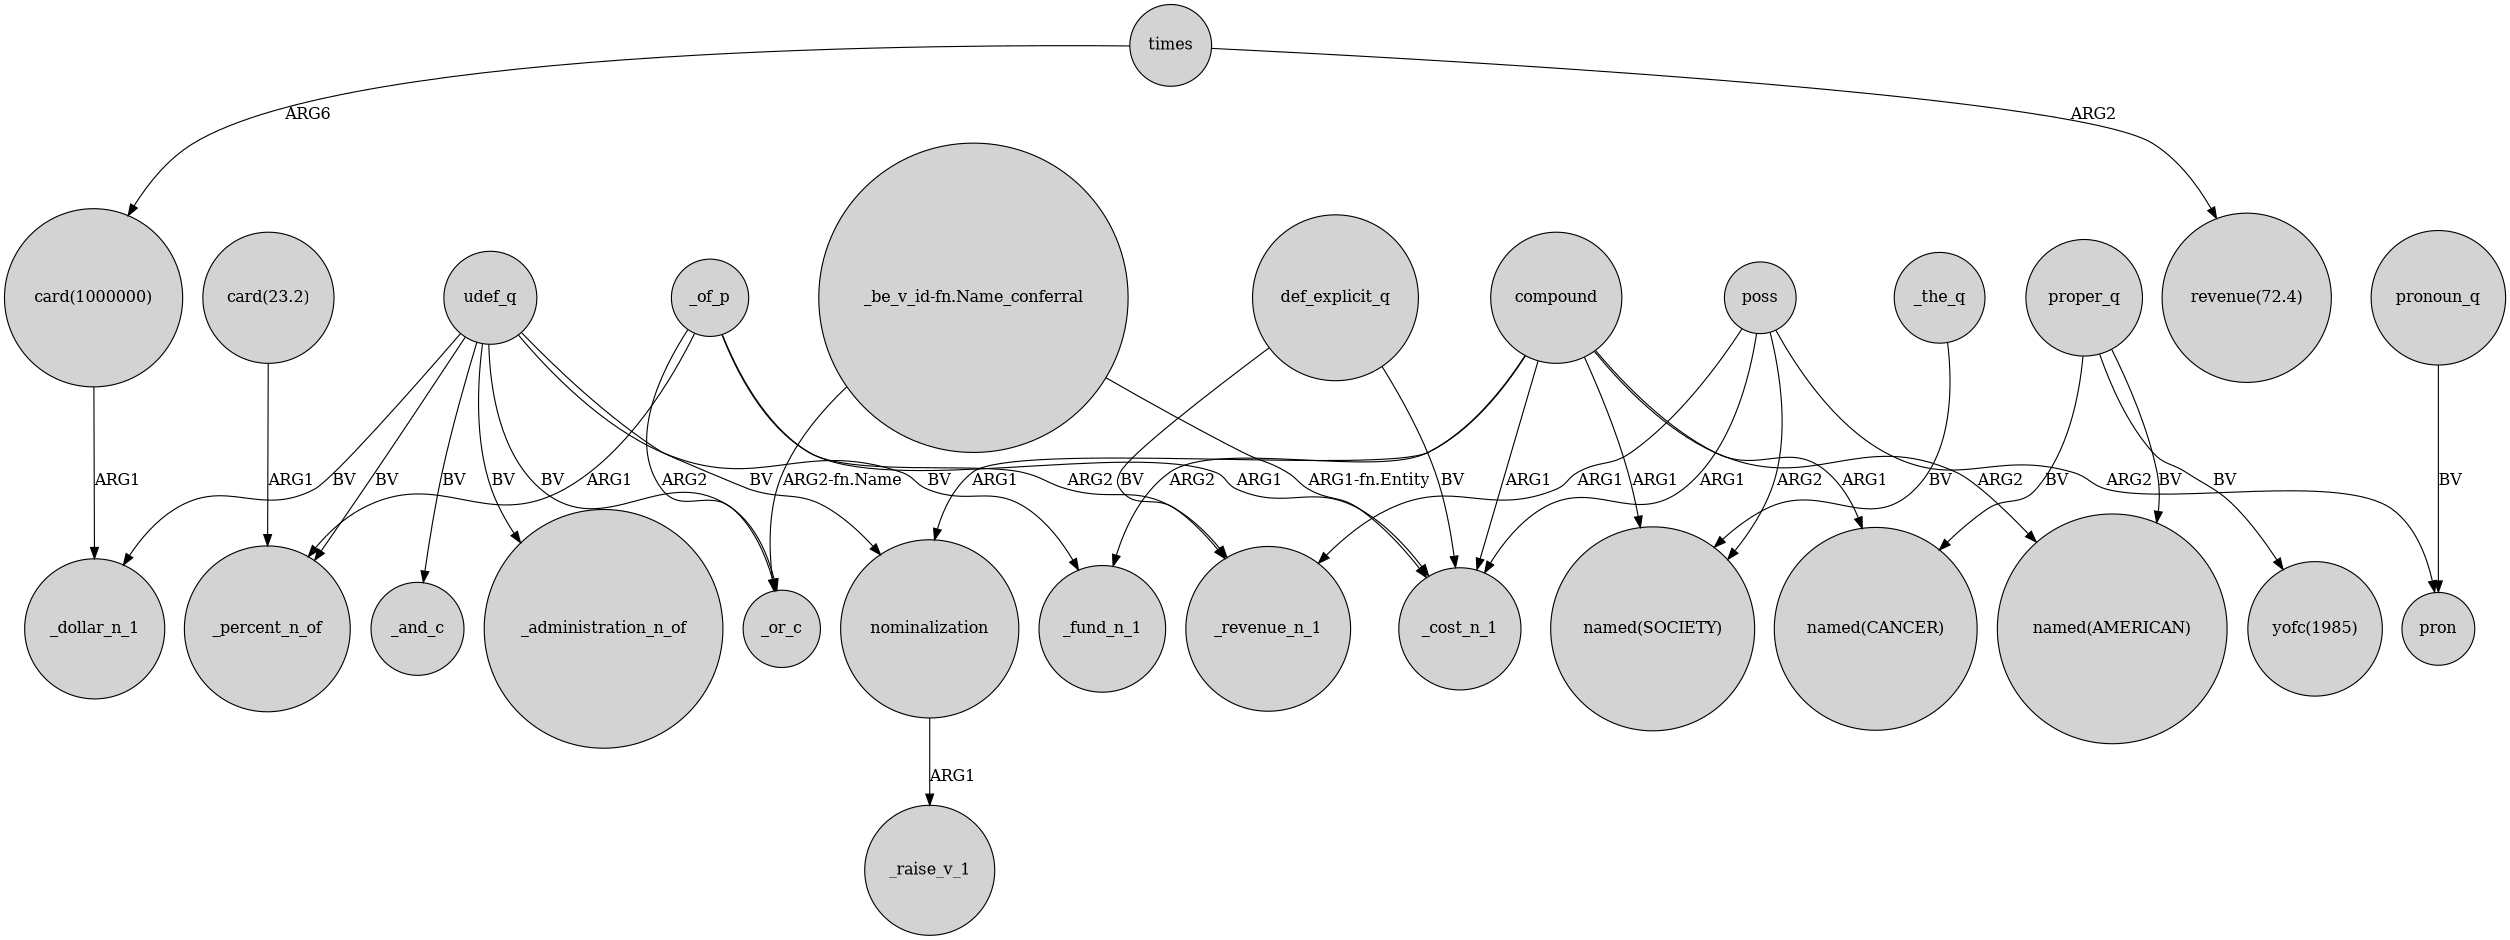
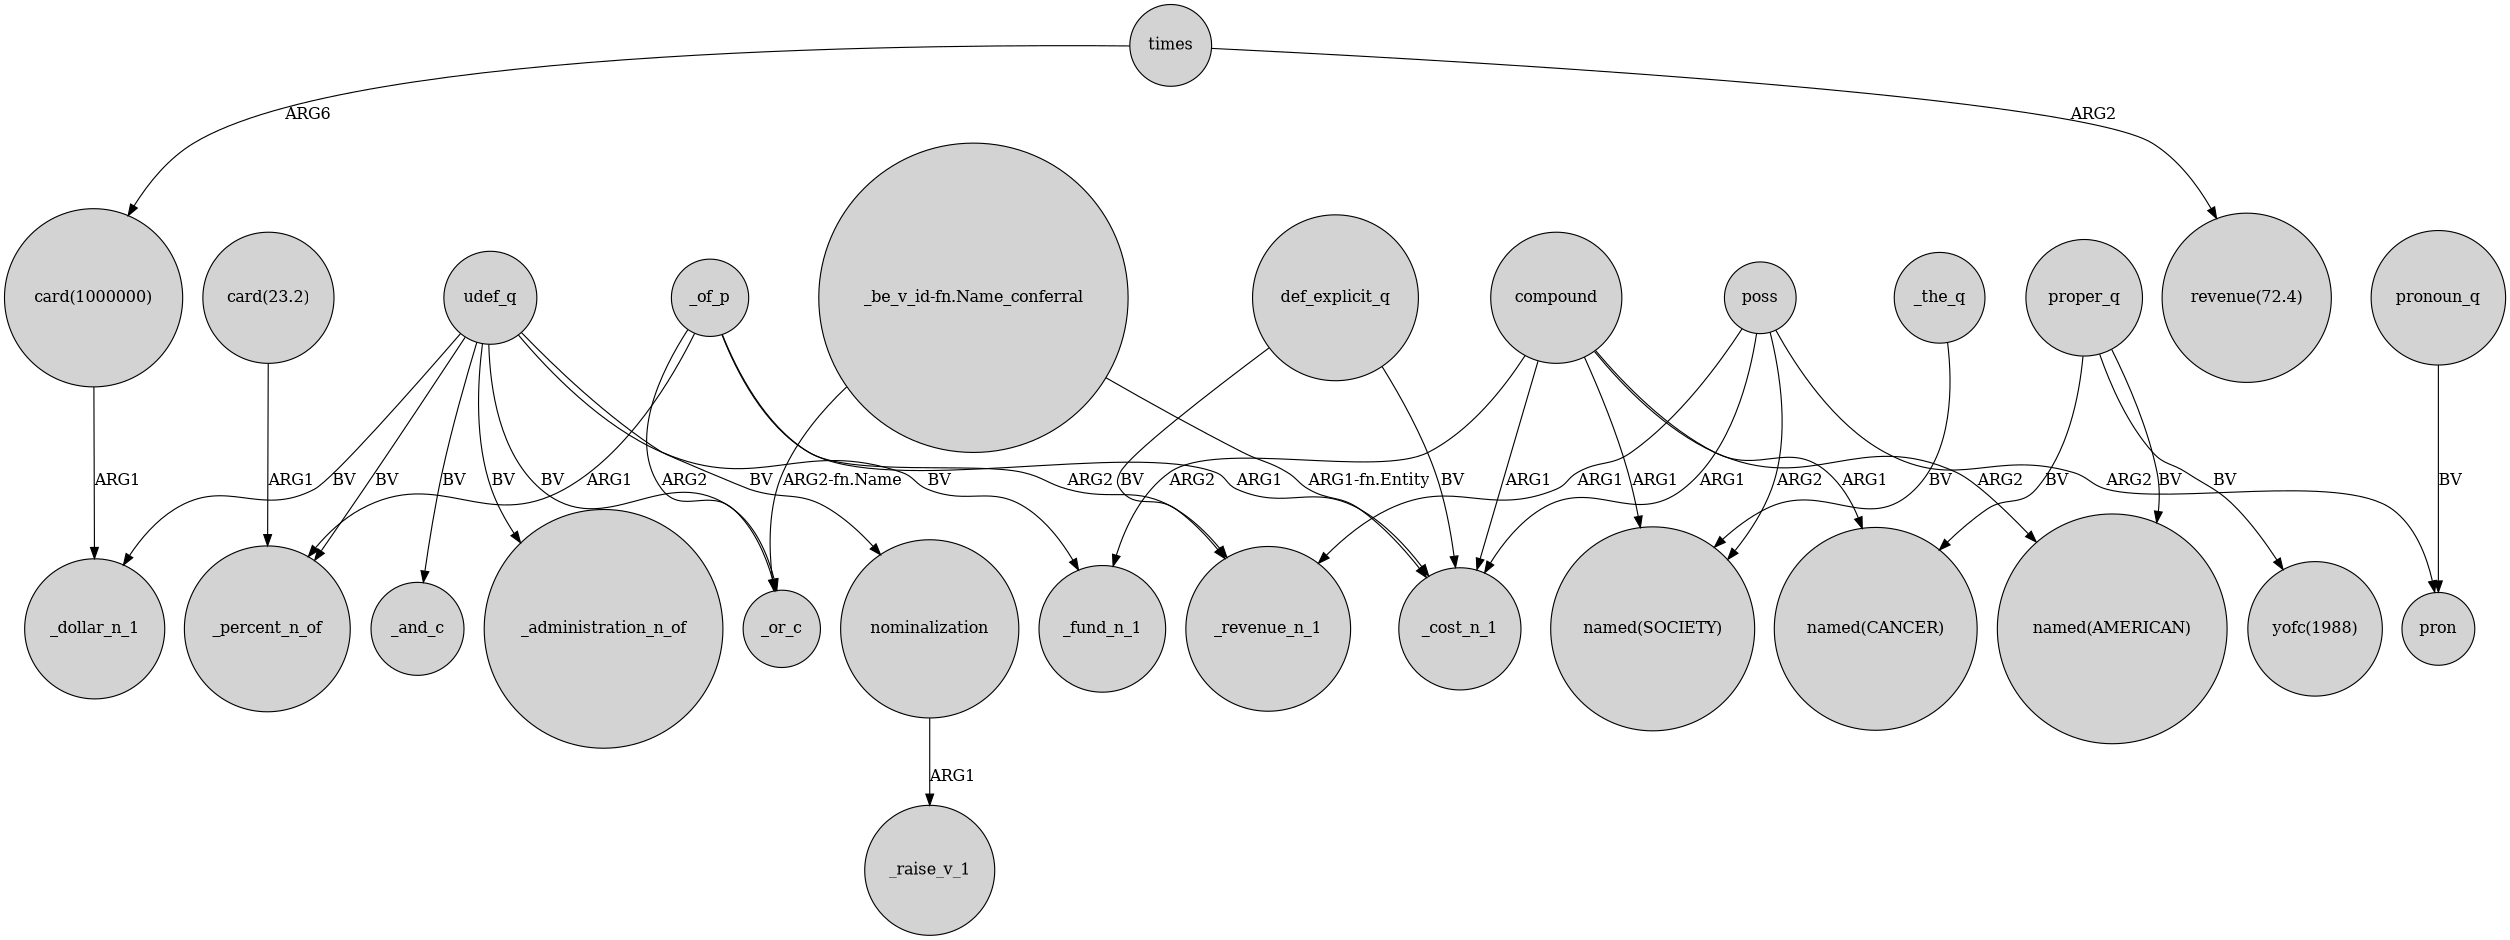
edge "compound" -> "nominalization": removed, label "ARG1"
node "yofc(1985)": label "yofc(1985)" -> "yofc(1988)"
